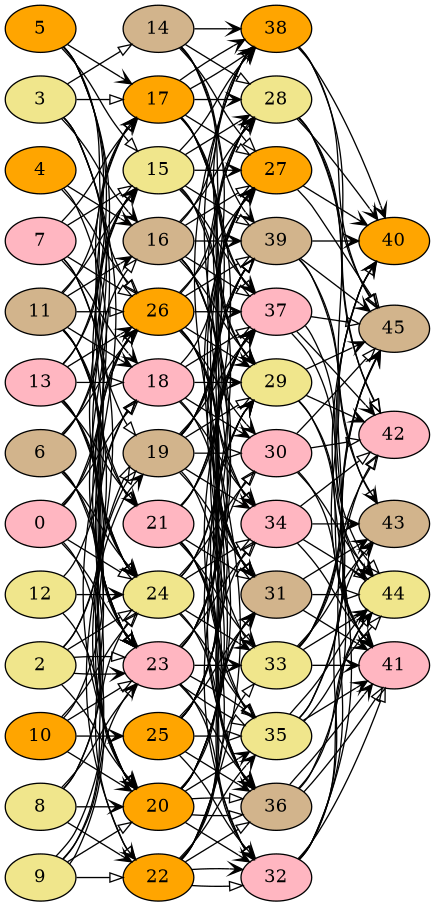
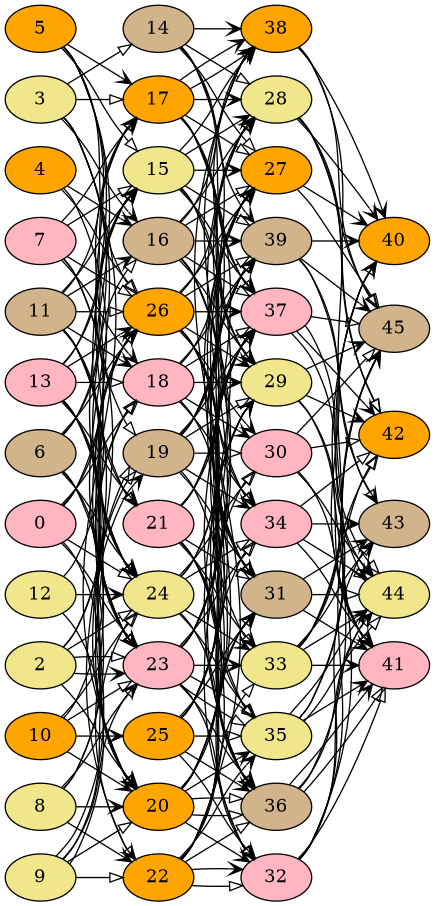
edge "18" -> "39": added
node "42": fillcolor lightpink -> orange
